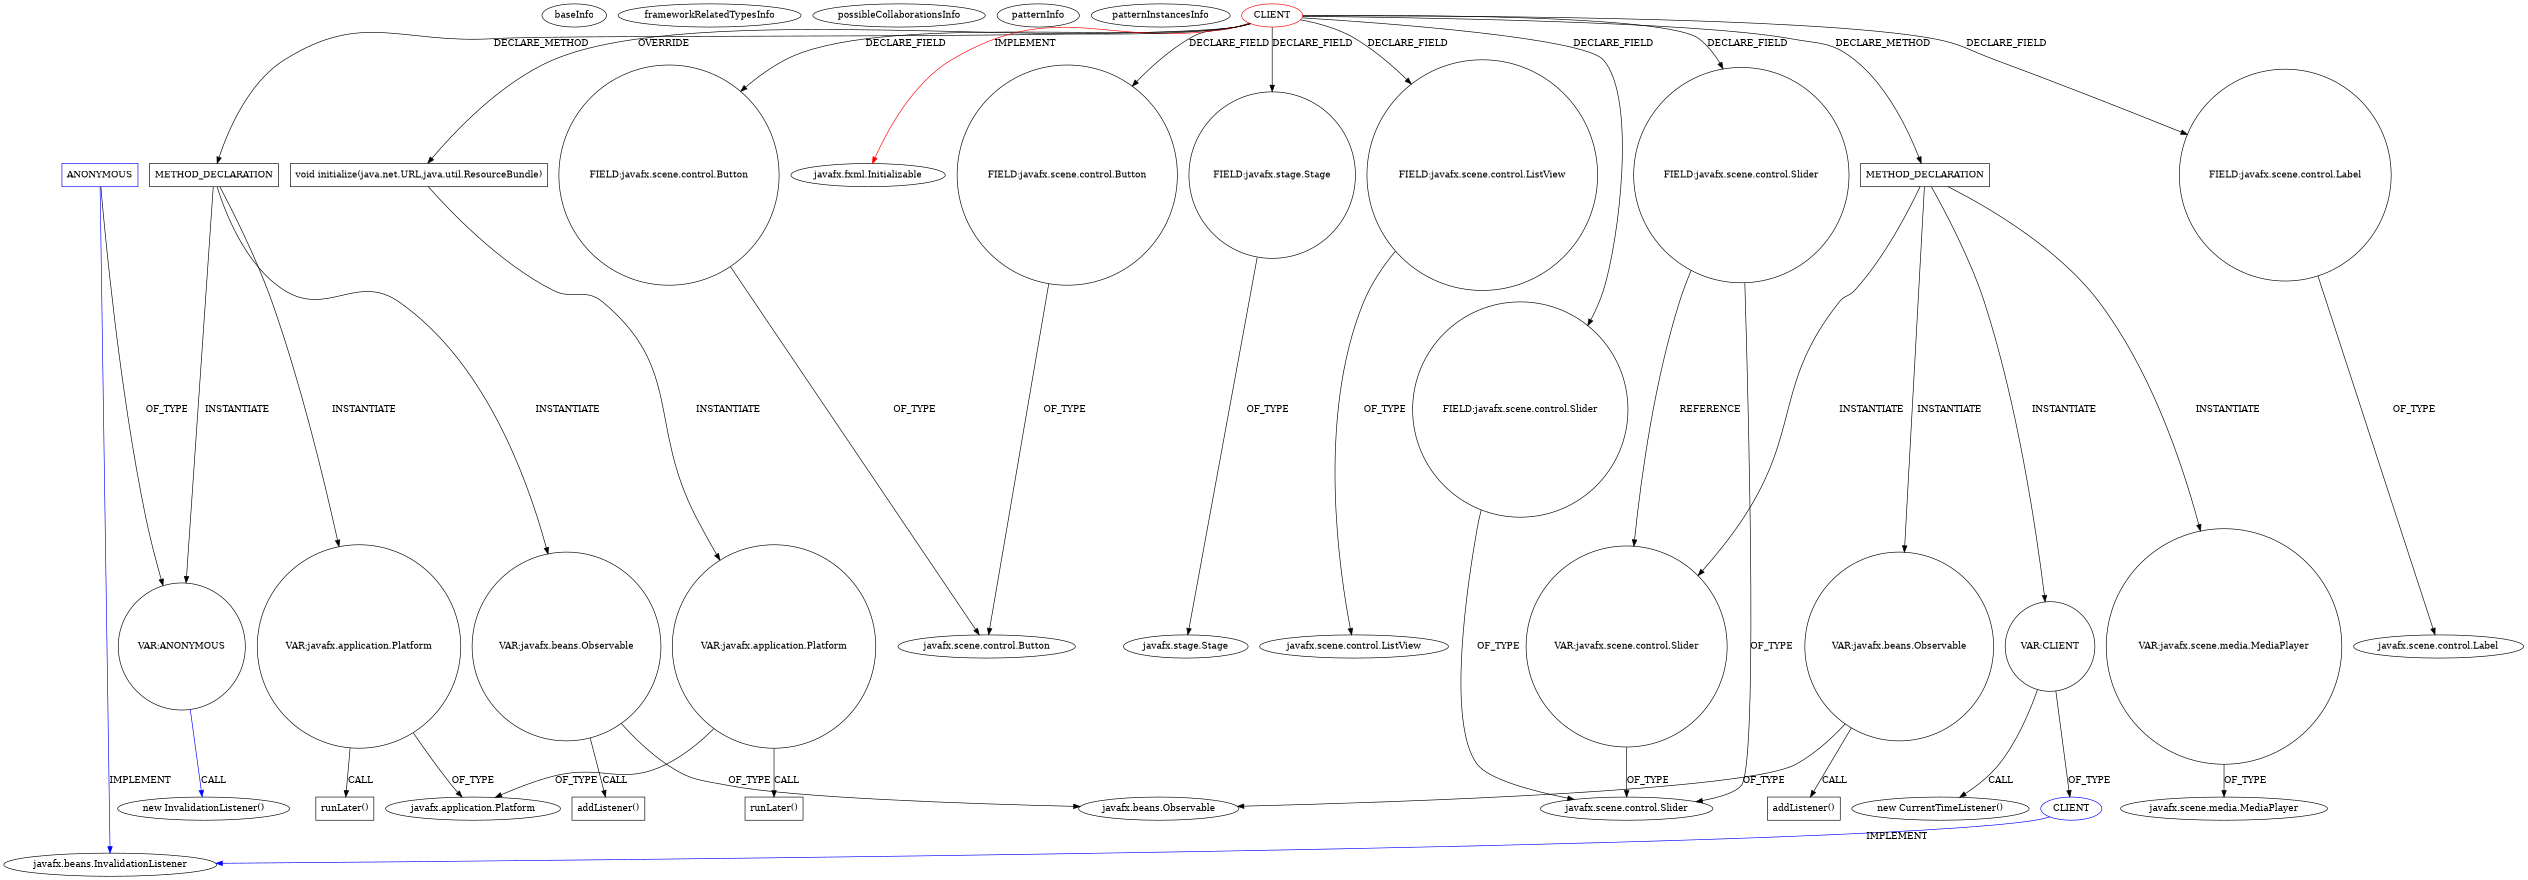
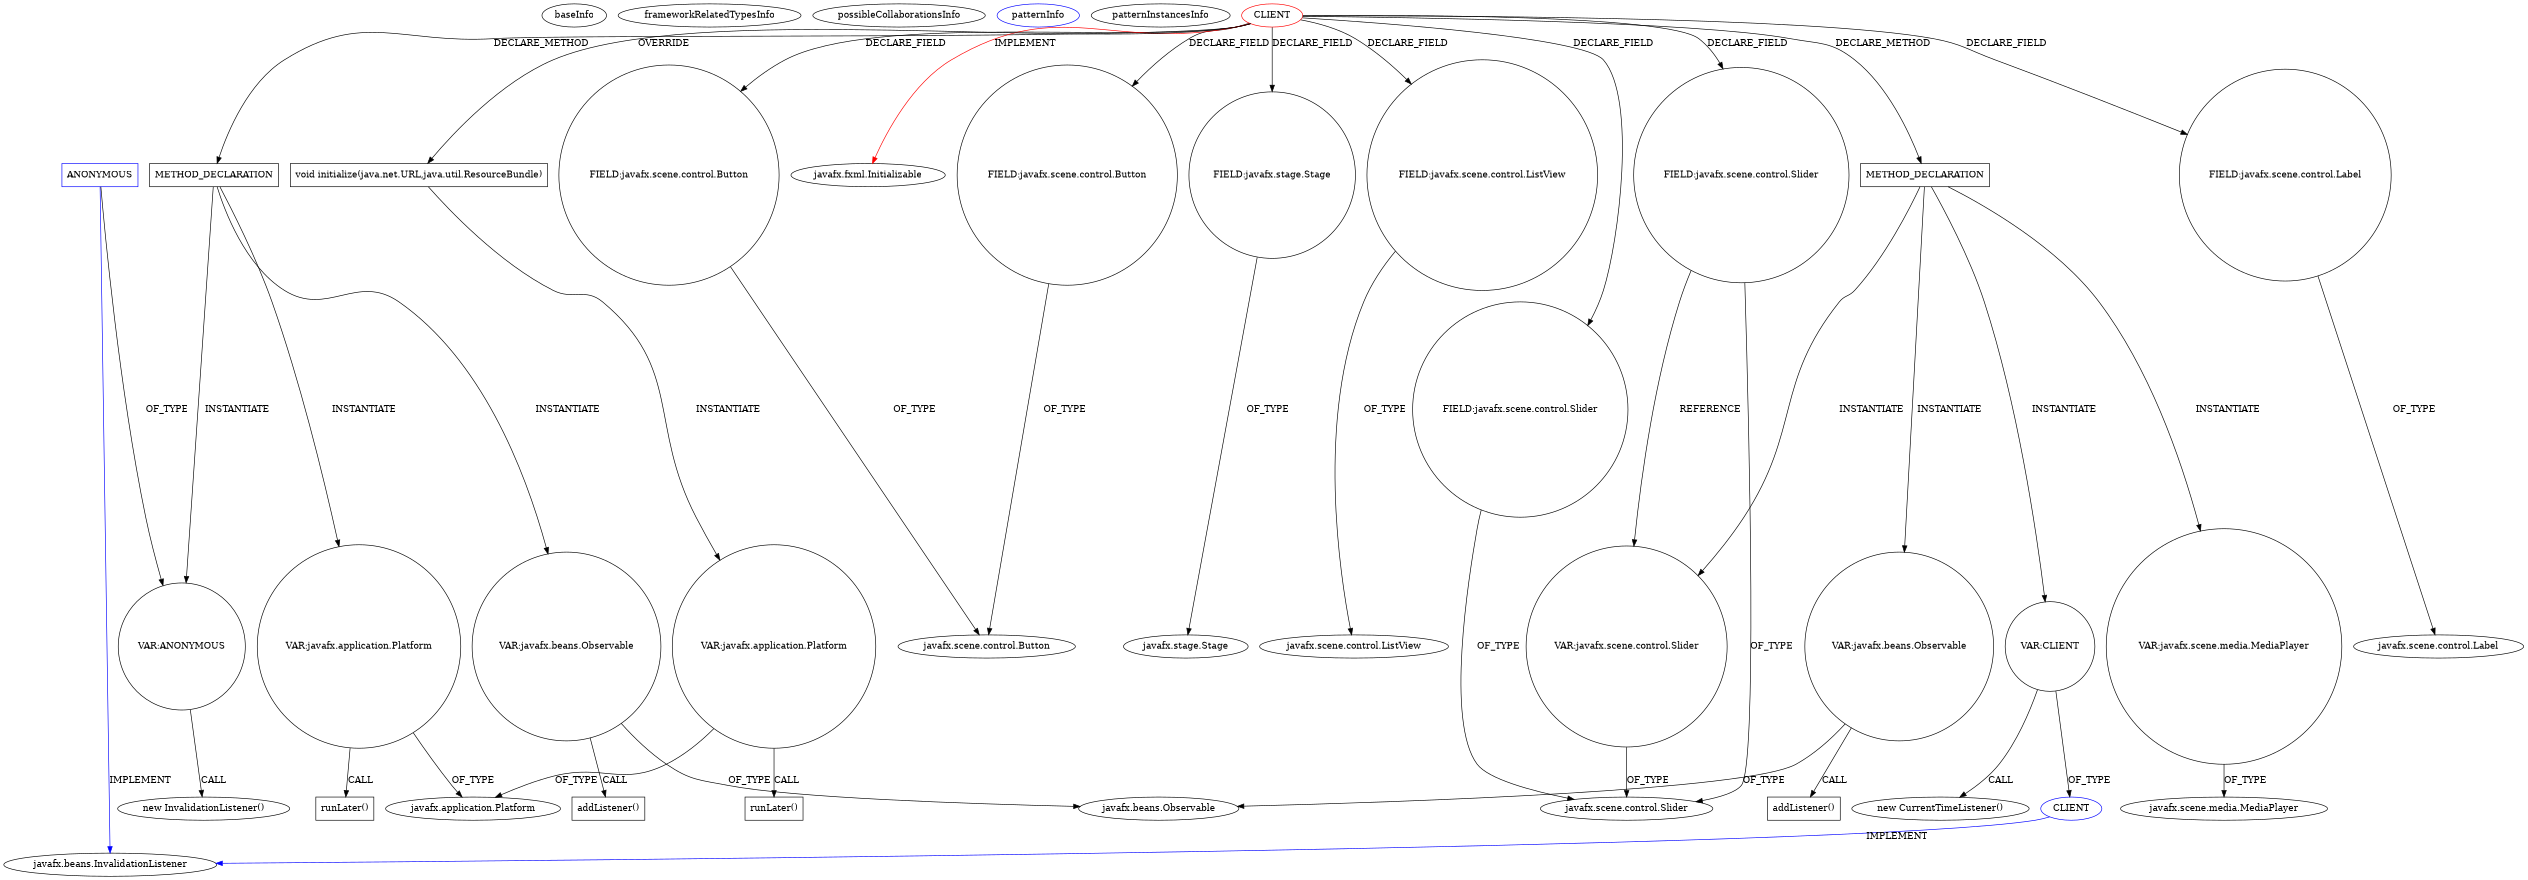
node "patternInfo": color black -> blue
edge "VAR:ANONYMOUS" -> "new InvalidationListener()": color blue -> black
